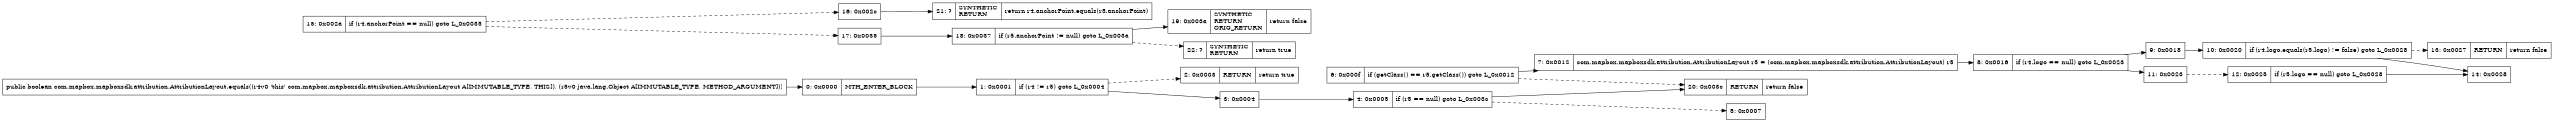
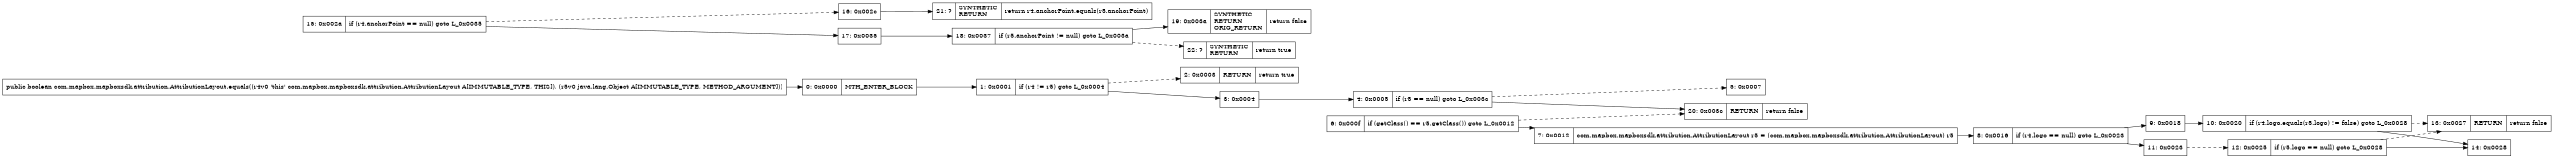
edge "15: 0x002a" -> "17: 0x0035": style dashed -> solid
edge "12: 0x0025" -> "13: 0x0027": added
